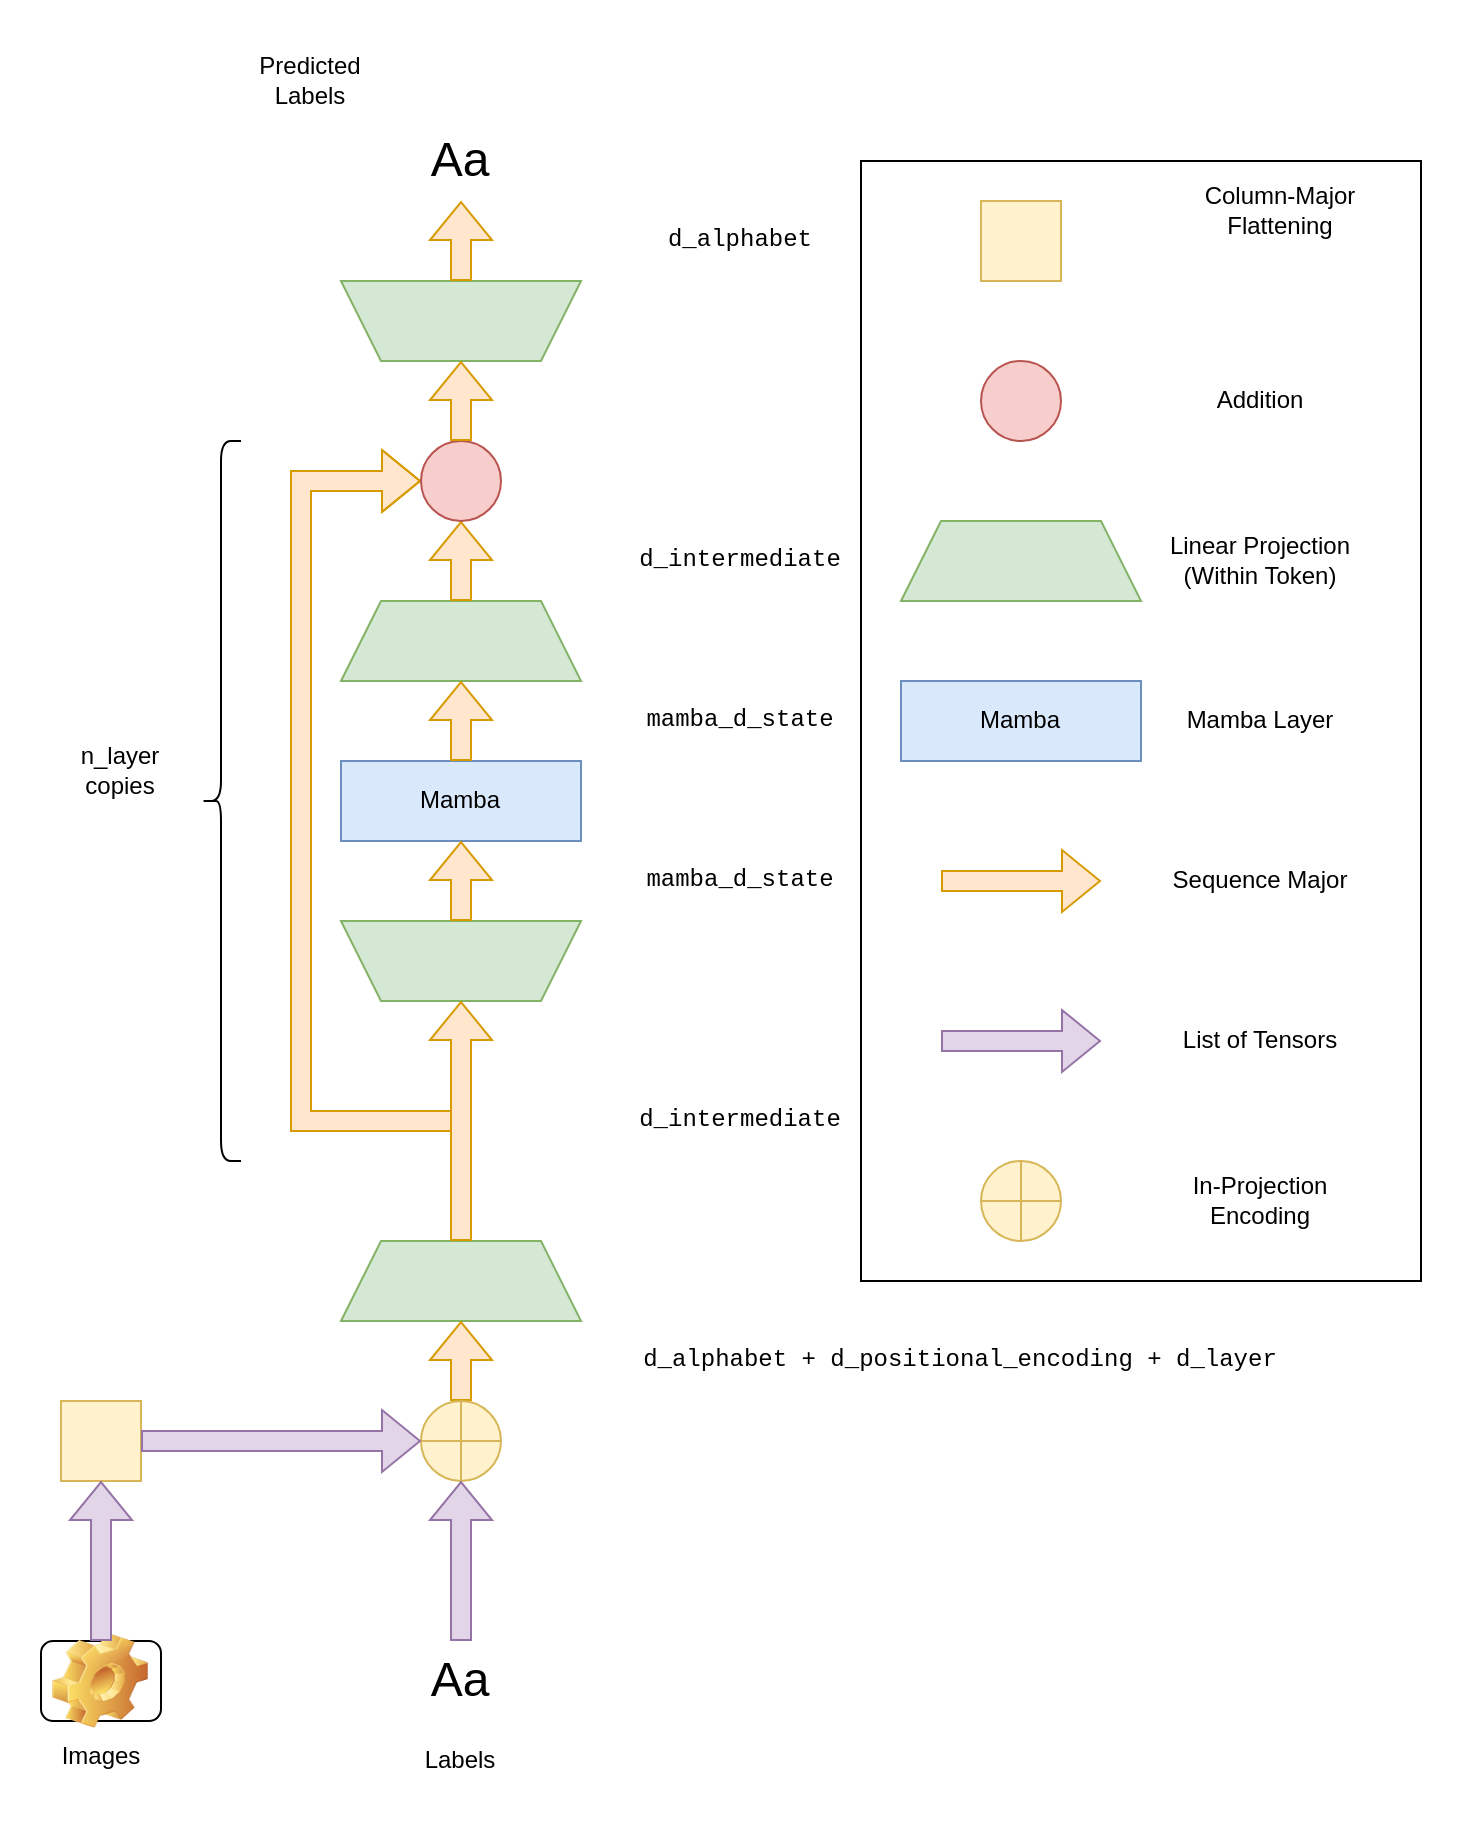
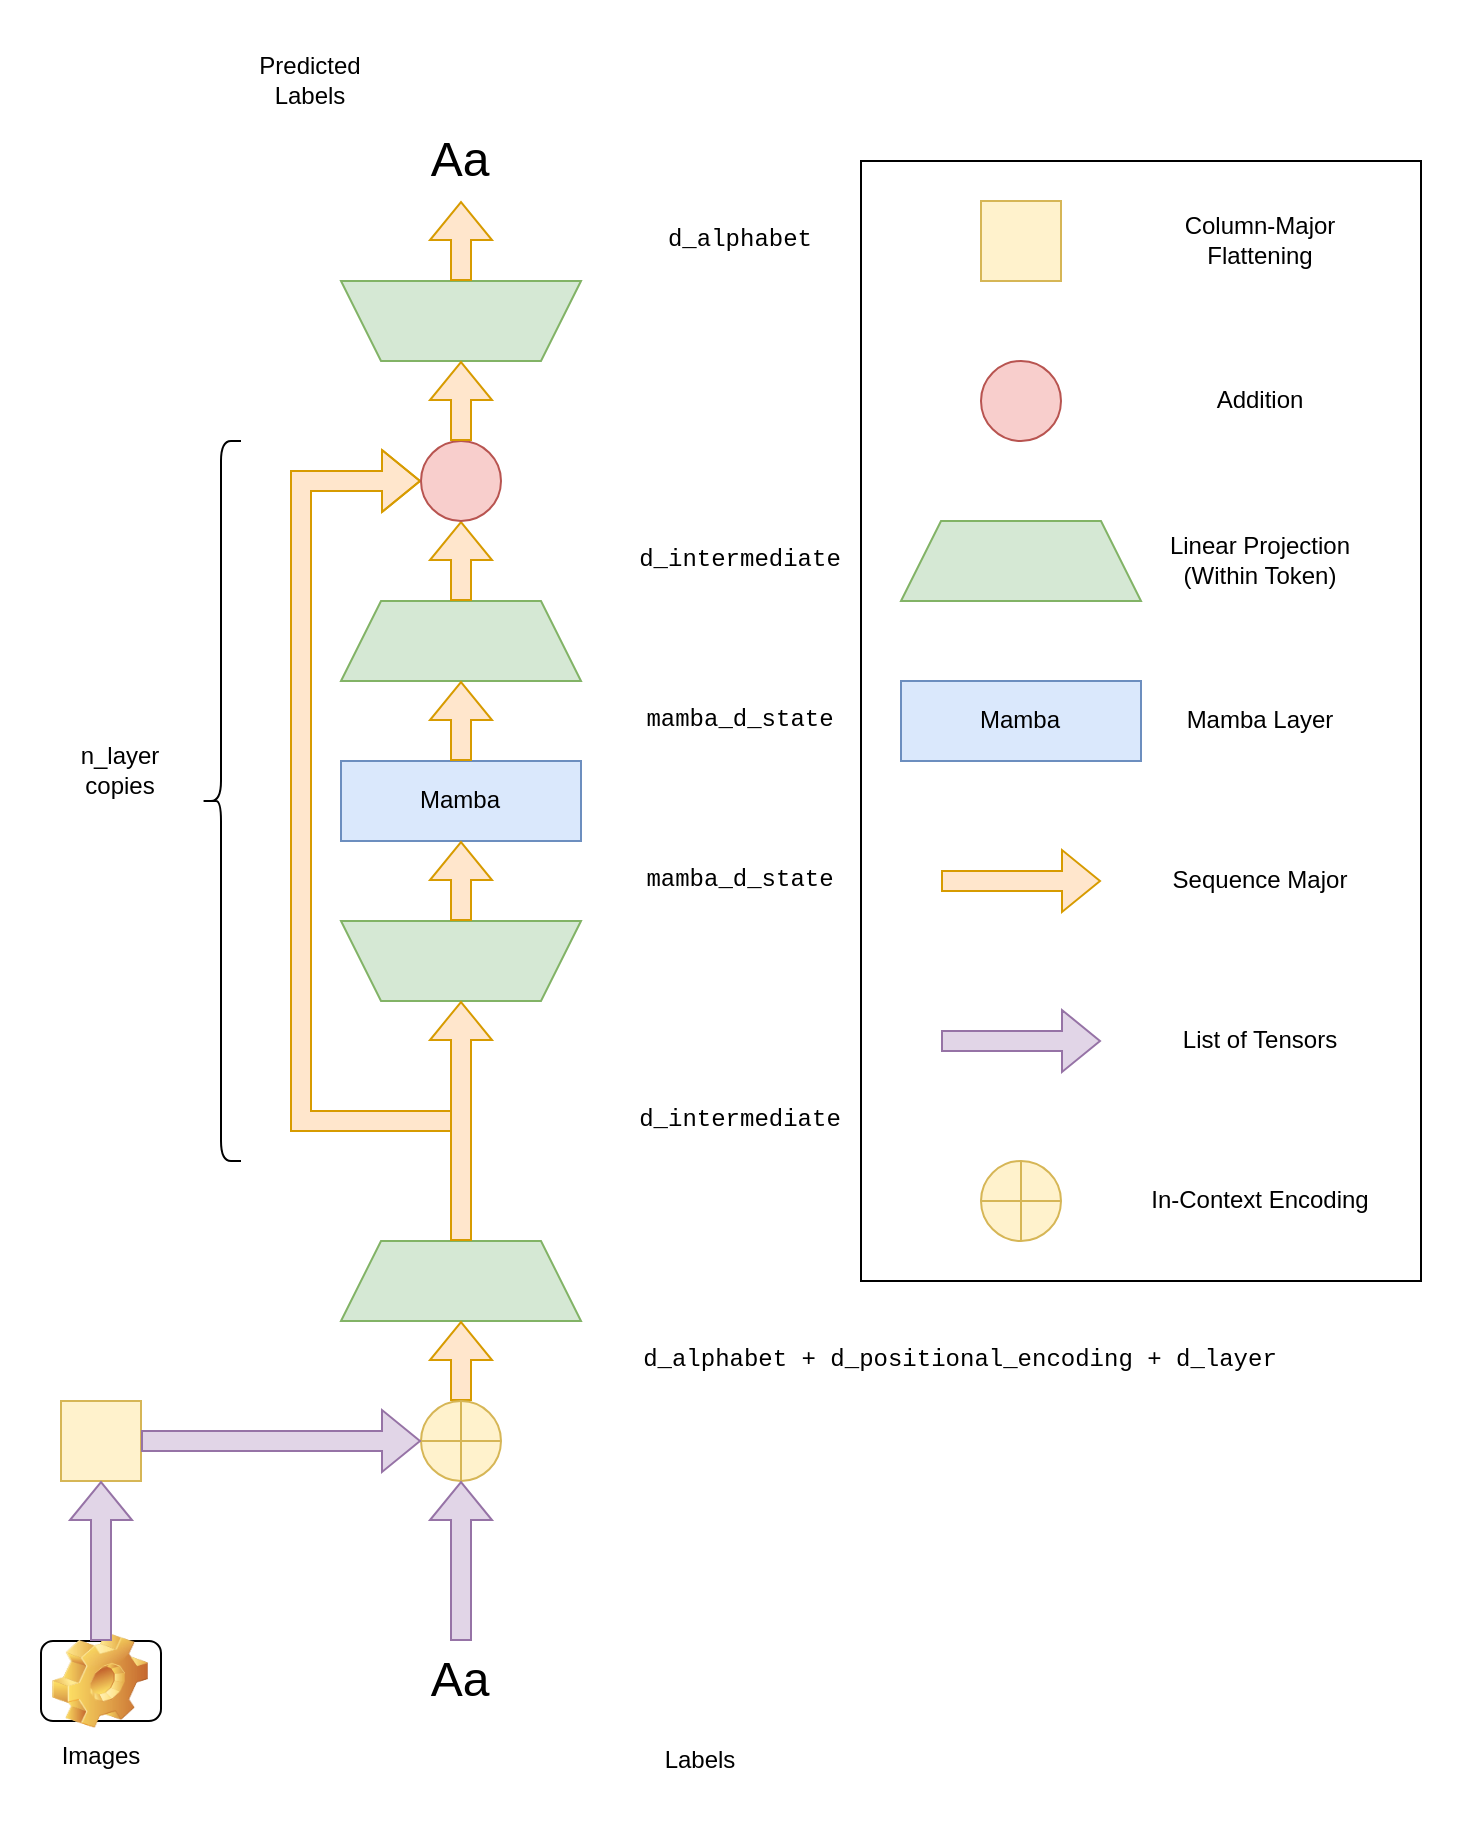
node "Column-Major Flattening": moved (1281, 211) -> (1261, 241)
node "In-Projection Encoding": label "In-Projection Encoding" -> "In-Context Encoding"
node "Labels": moved (461, 1761) -> (701, 1761)
